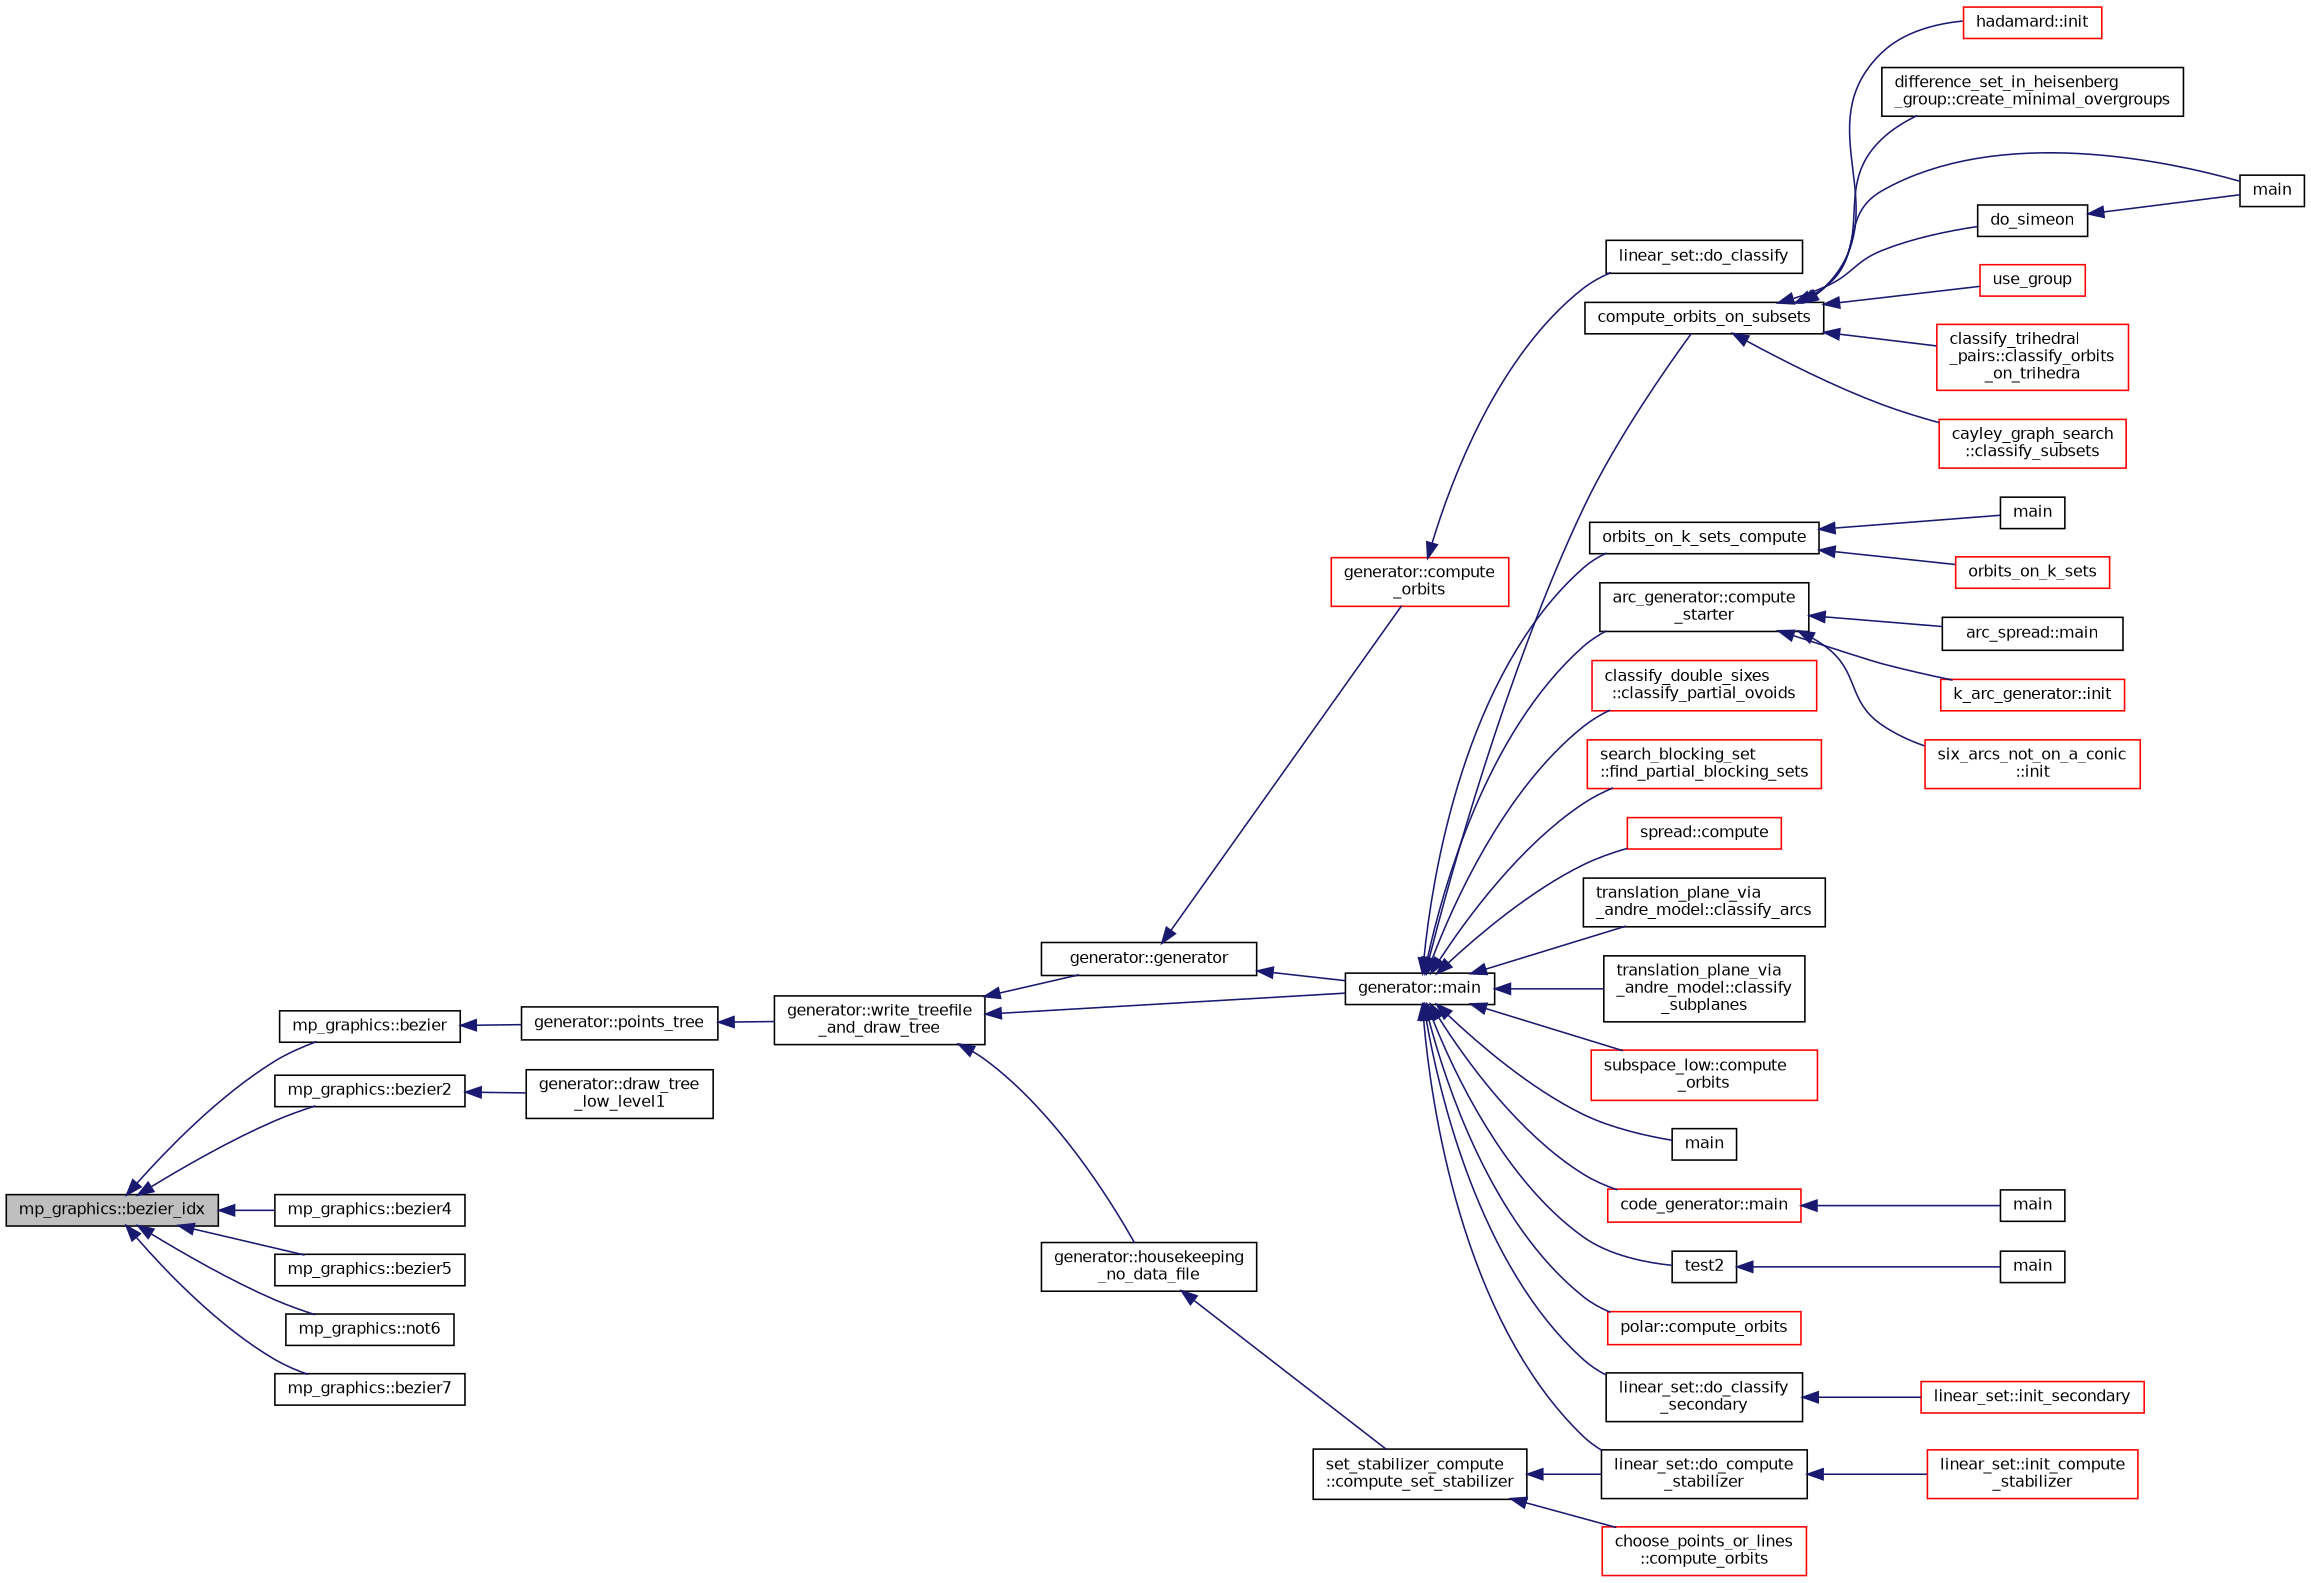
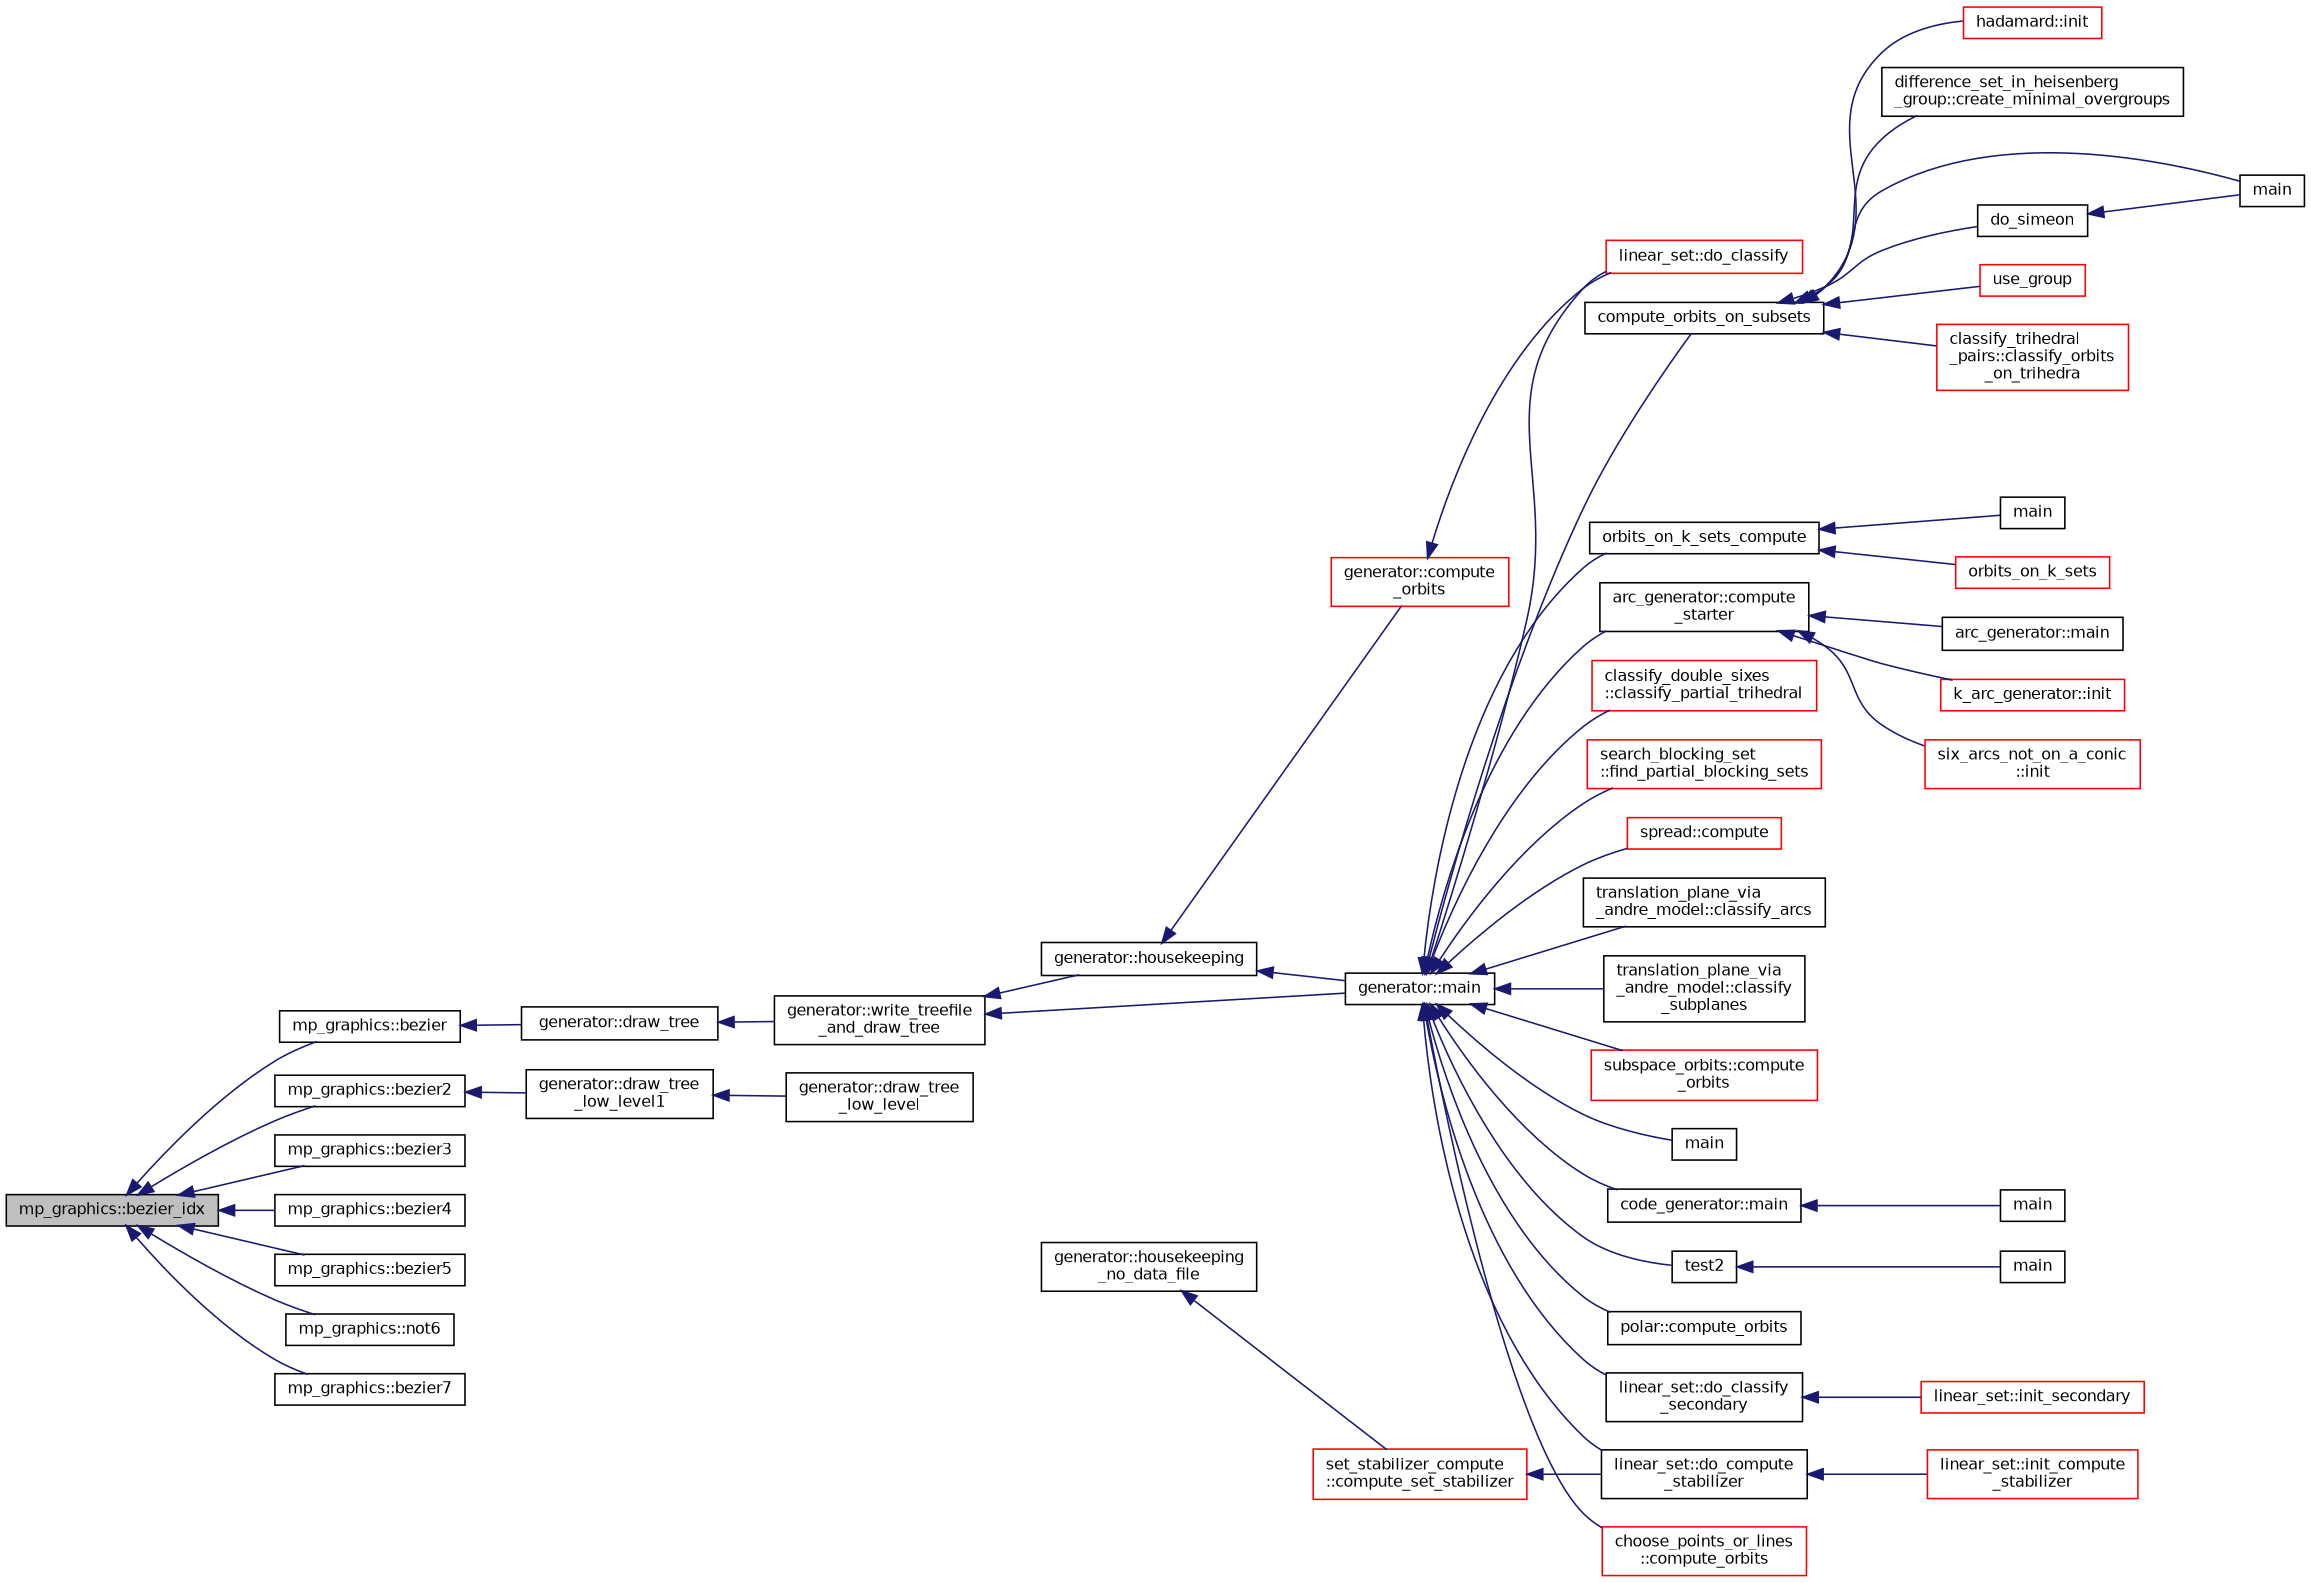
node "linear_set::do_classify": color black -> red
node "cayley_graph_search ::classify_subsets": removed
edge "linear_set::do_classify" -> "generator::main": added
node "arc_spread::main": label "arc_spread::main" -> "arc_generator::main"
node "classify_double_sixes ::classify_partial_ovoids": label "classify_double_sixes ::classify_partial_ovoids" -> "classify_double_sixes ::classify_partial_trihedral"
node "generator::generator": label "generator::generator" -> "generator::housekeeping"
node "generator::points_tree": label "generator::points_tree" -> "generator::draw_tree"
node "subspace_low::compute _orbits": label "subspace_low::compute _orbits" -> "subspace_orbits::compute _orbits"
node "generator::draw_tree _low_level": added
edge "generator::housekeeping _no_data_file" -> "generator::write_treefile _and_draw_tree": removed
node "mp_graphics::bezier3": added
node "code_generator::main": color red -> black
node "polar::compute_orbits": color red -> black
node "set_stabilizer_compute ::compute_set_stabilizer": color black -> red
edge "choose_points_or_lines ::compute_orbits" -> "set_stabilizer_compute ::compute_set_stabilizer": now "choose_points_or_lines ::compute_orbits" -> "generator::main"
